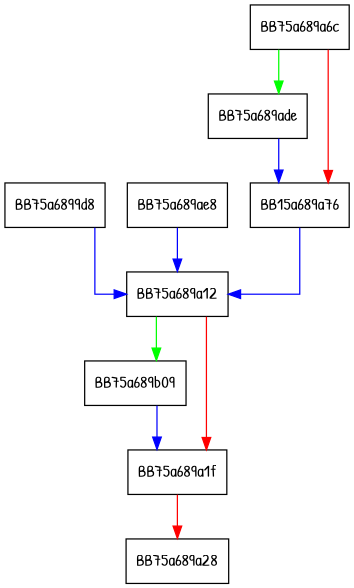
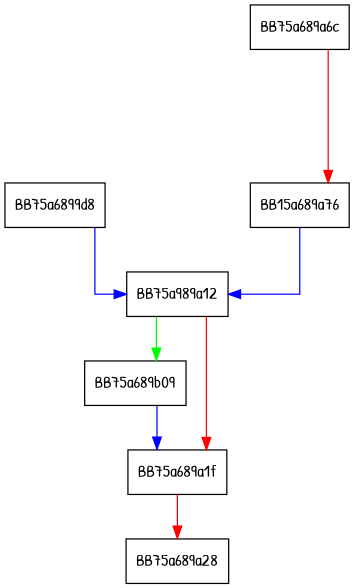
node "BB75a689ade": removed
node "BB75a689ae8": removed
node "BB75a689a12": label "BB75a689a12" -> "BB75a989a12"
